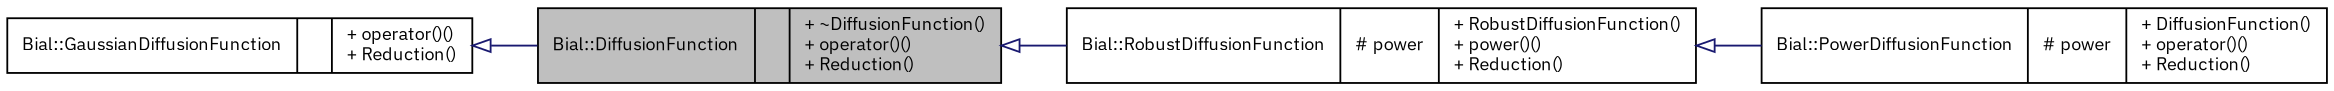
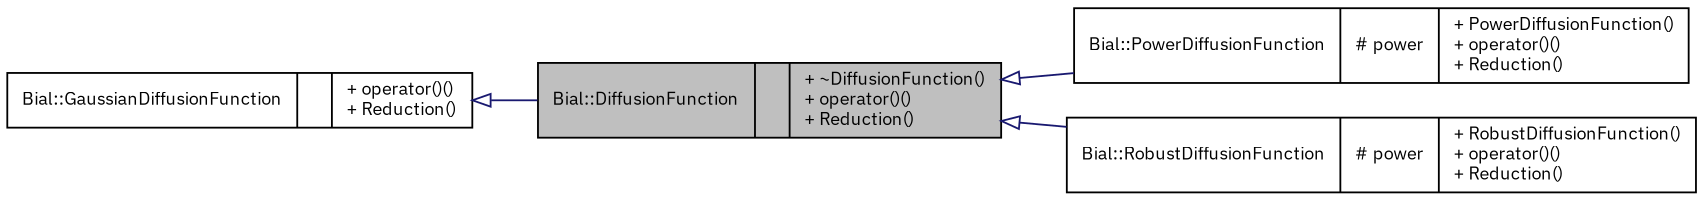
node "Bial::PowerDiffusionFunction": text "+ DiffusionFunction()" -> "+ PowerDiffusionFunction()"
node "Bial::RobustDiffusionFunction": text "+ power()()" -> "+ operator()()"
edge "Bial::PowerDiffusionFunction" -> "Bial::RobustDiffusionFunction": now "Bial::PowerDiffusionFunction" -> "Bial::DiffusionFunction"
